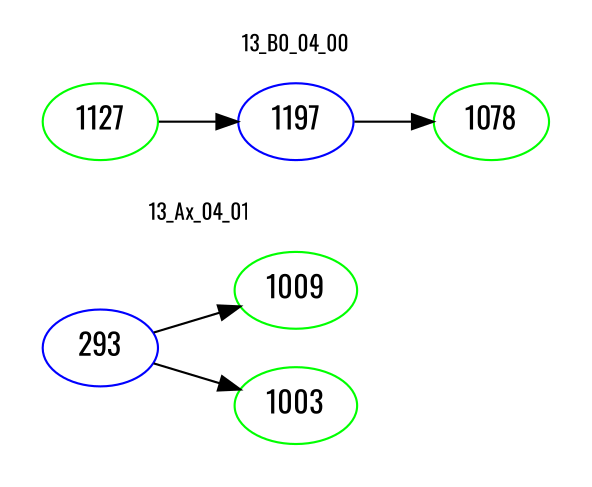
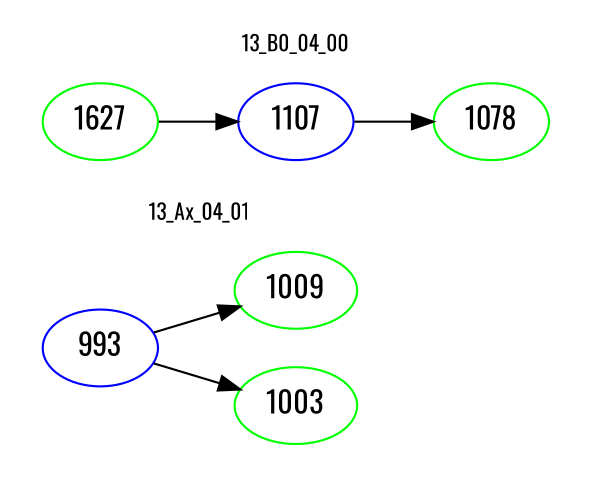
node "1127": label "1127" -> "1627"
node "1197": label "1197" -> "1107"
node "293": label "293" -> "993"
